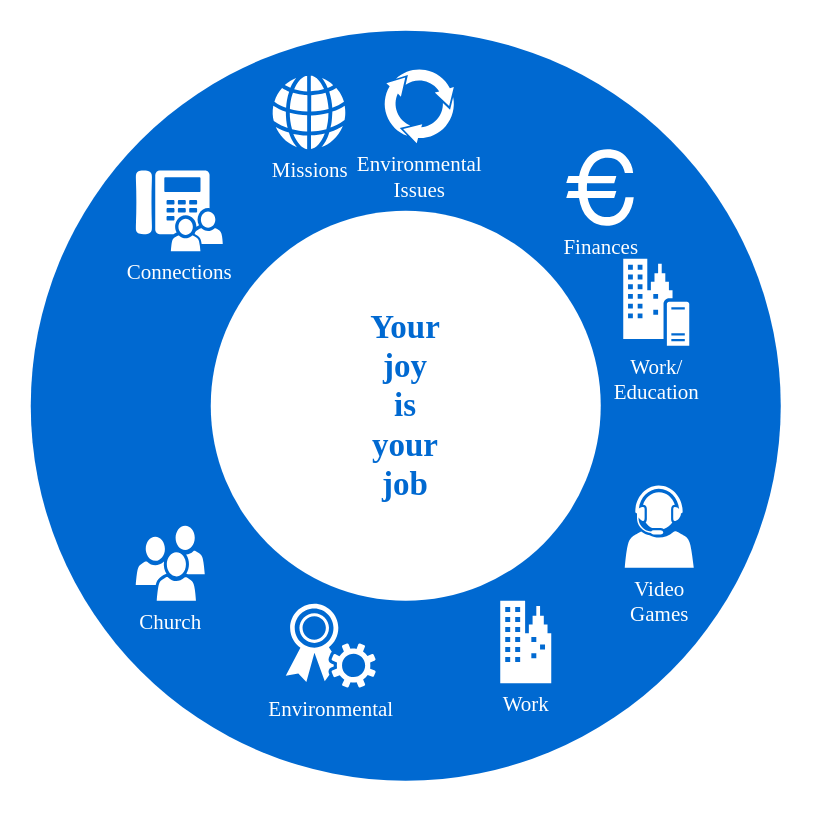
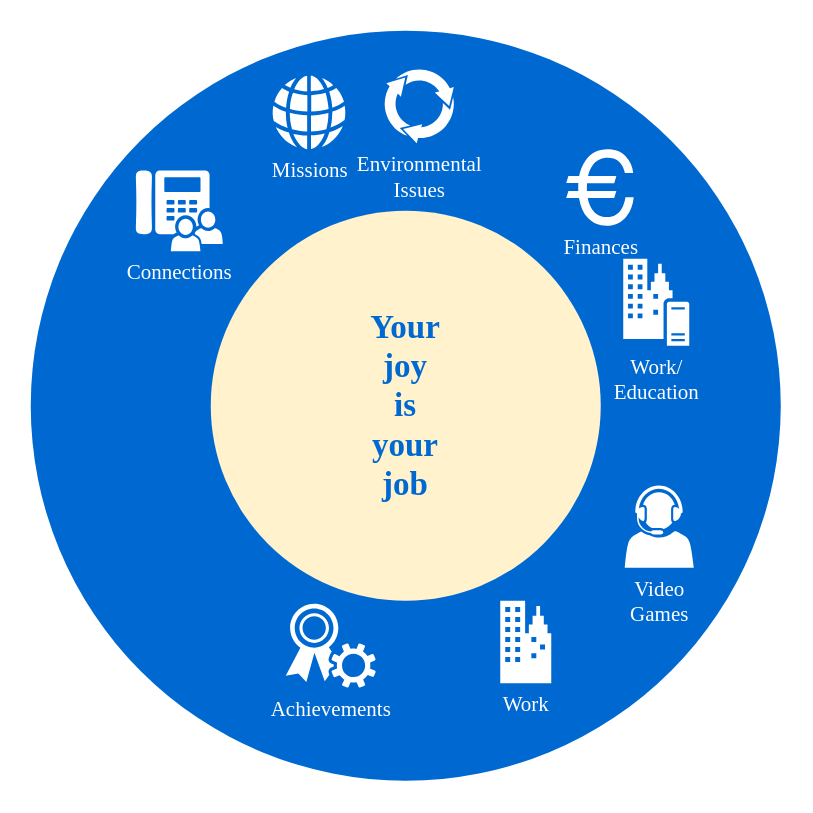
node "Your joy is your job": fillcolor #ffffff -> #fff2cc
node "Church": removed
node "Environmental": label "Environmental" -> "Achievements"
